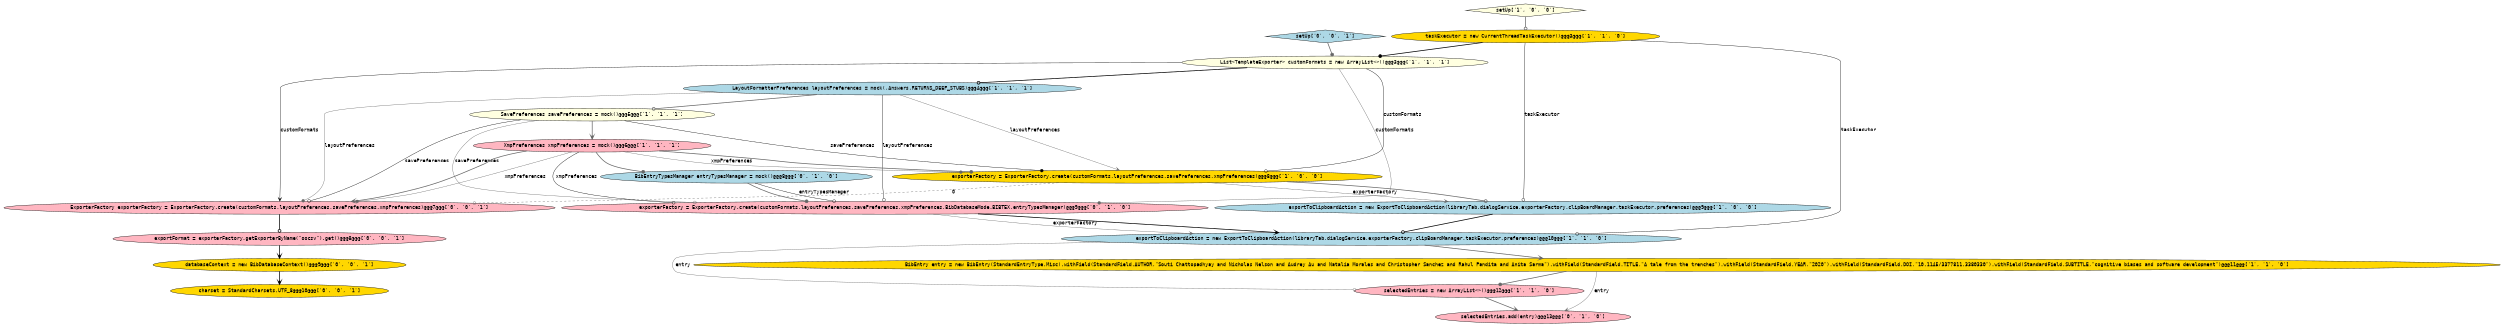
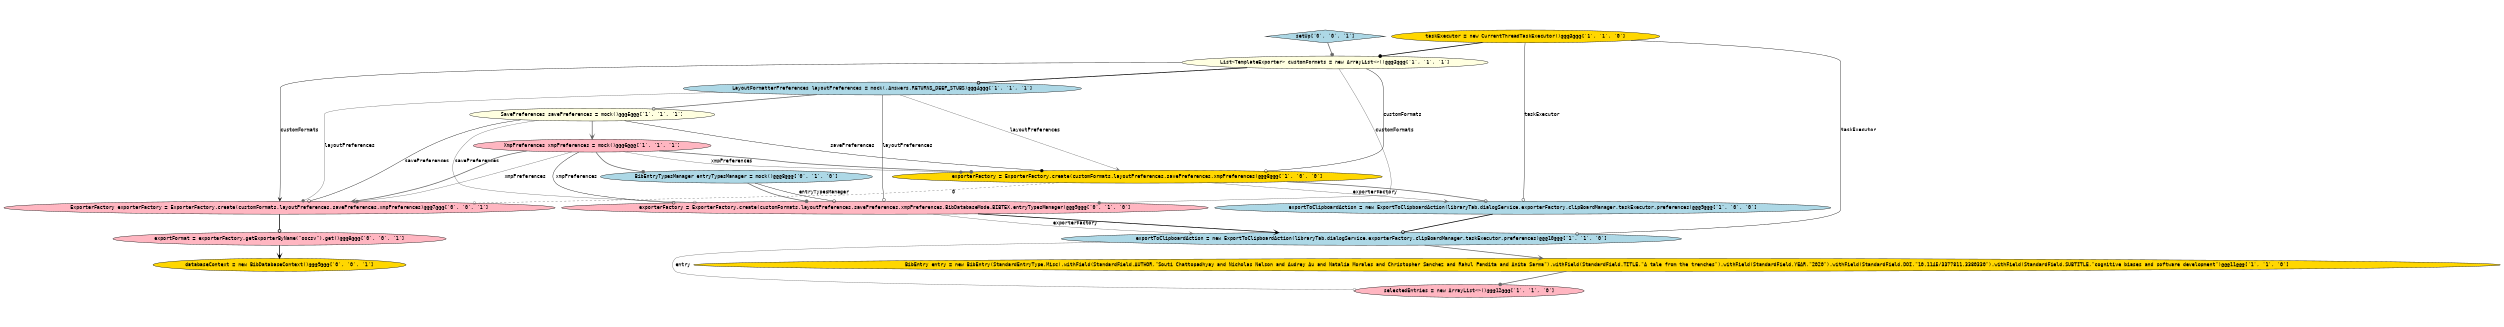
node "setUp['1', '0', '0']": removed
node "charset = StandardCharsets.UTF_8@@@10@@@['0', '0', '1']": removed
node "selectedEntries.add(entry)@@@13@@@['0', '1', '0']": removed
